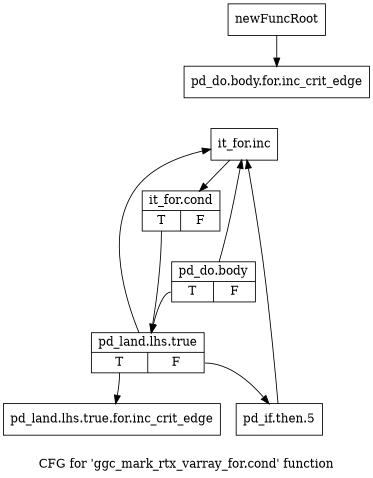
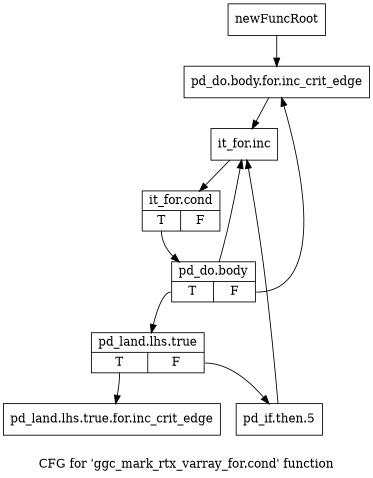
edge "pd_do.body" -> "pd_do.body.for.inc_crit_edge": added
edge "pd_land.lhs.true" -> "it_for.inc": now "pd_do.body.for.inc_crit_edge" -> "it_for.inc"
edge "it_for.cond" -> "pd_land.lhs.true": now "it_for.cond" -> "pd_do.body"
